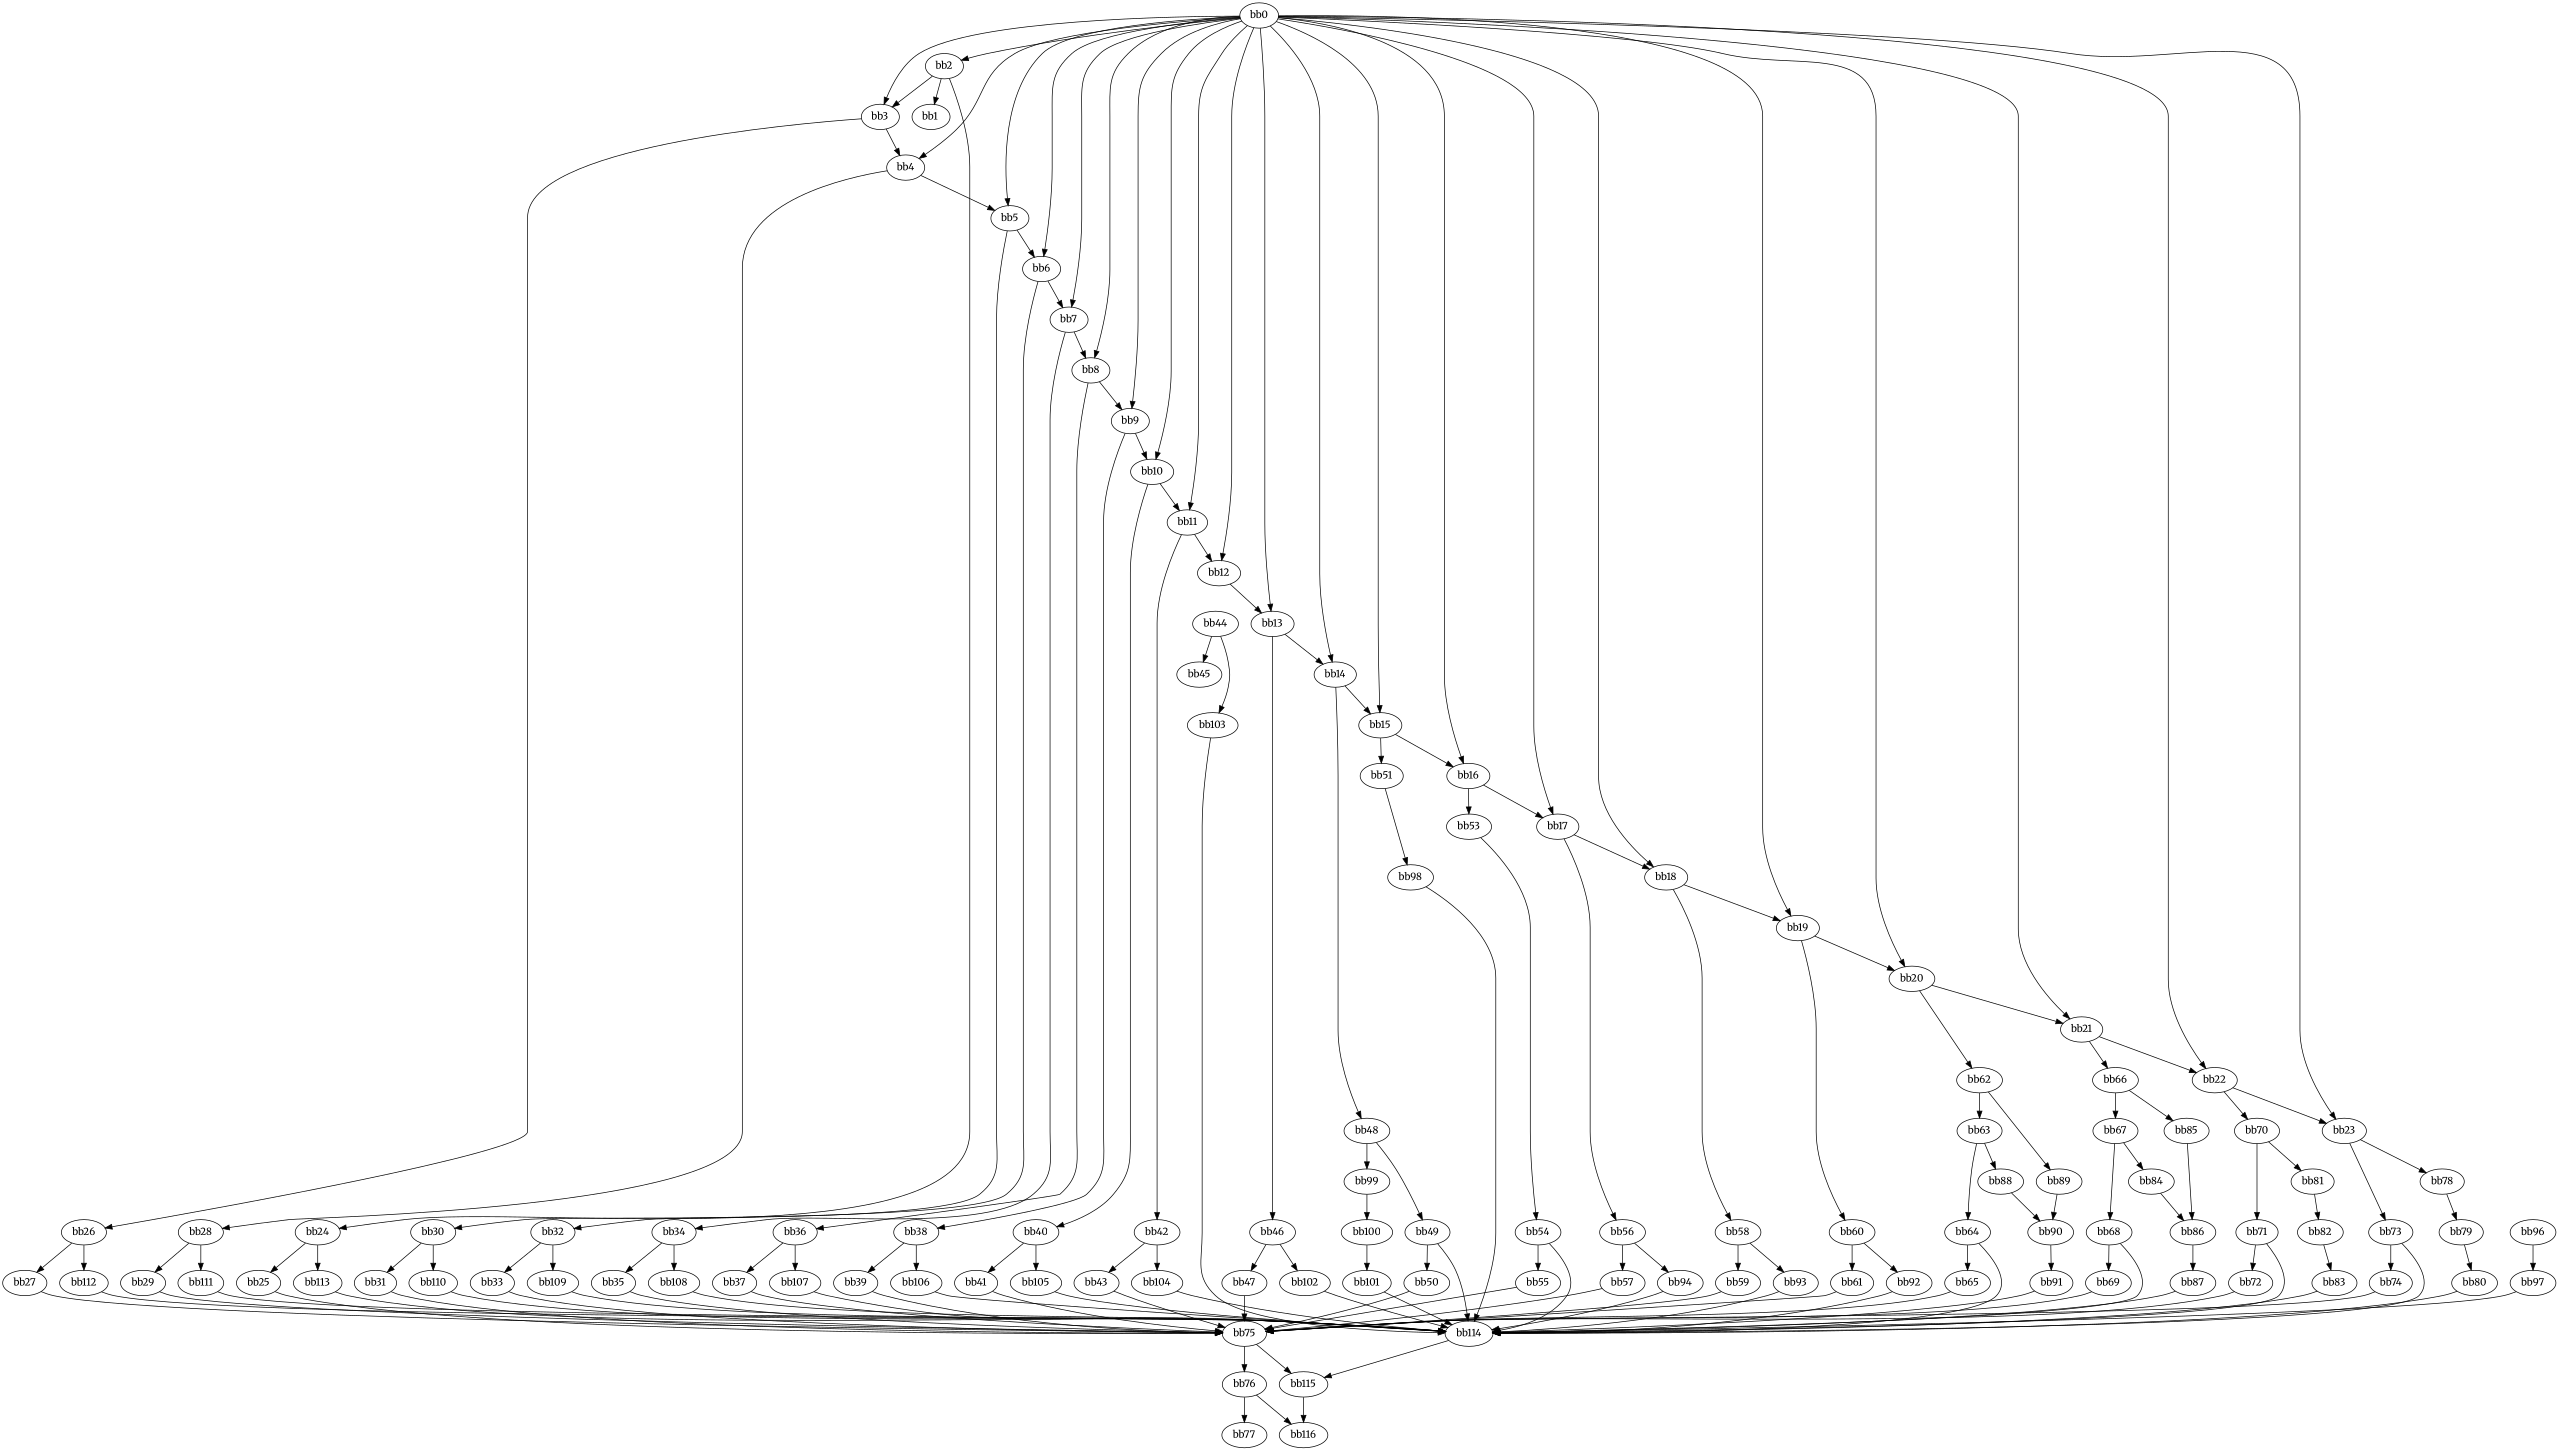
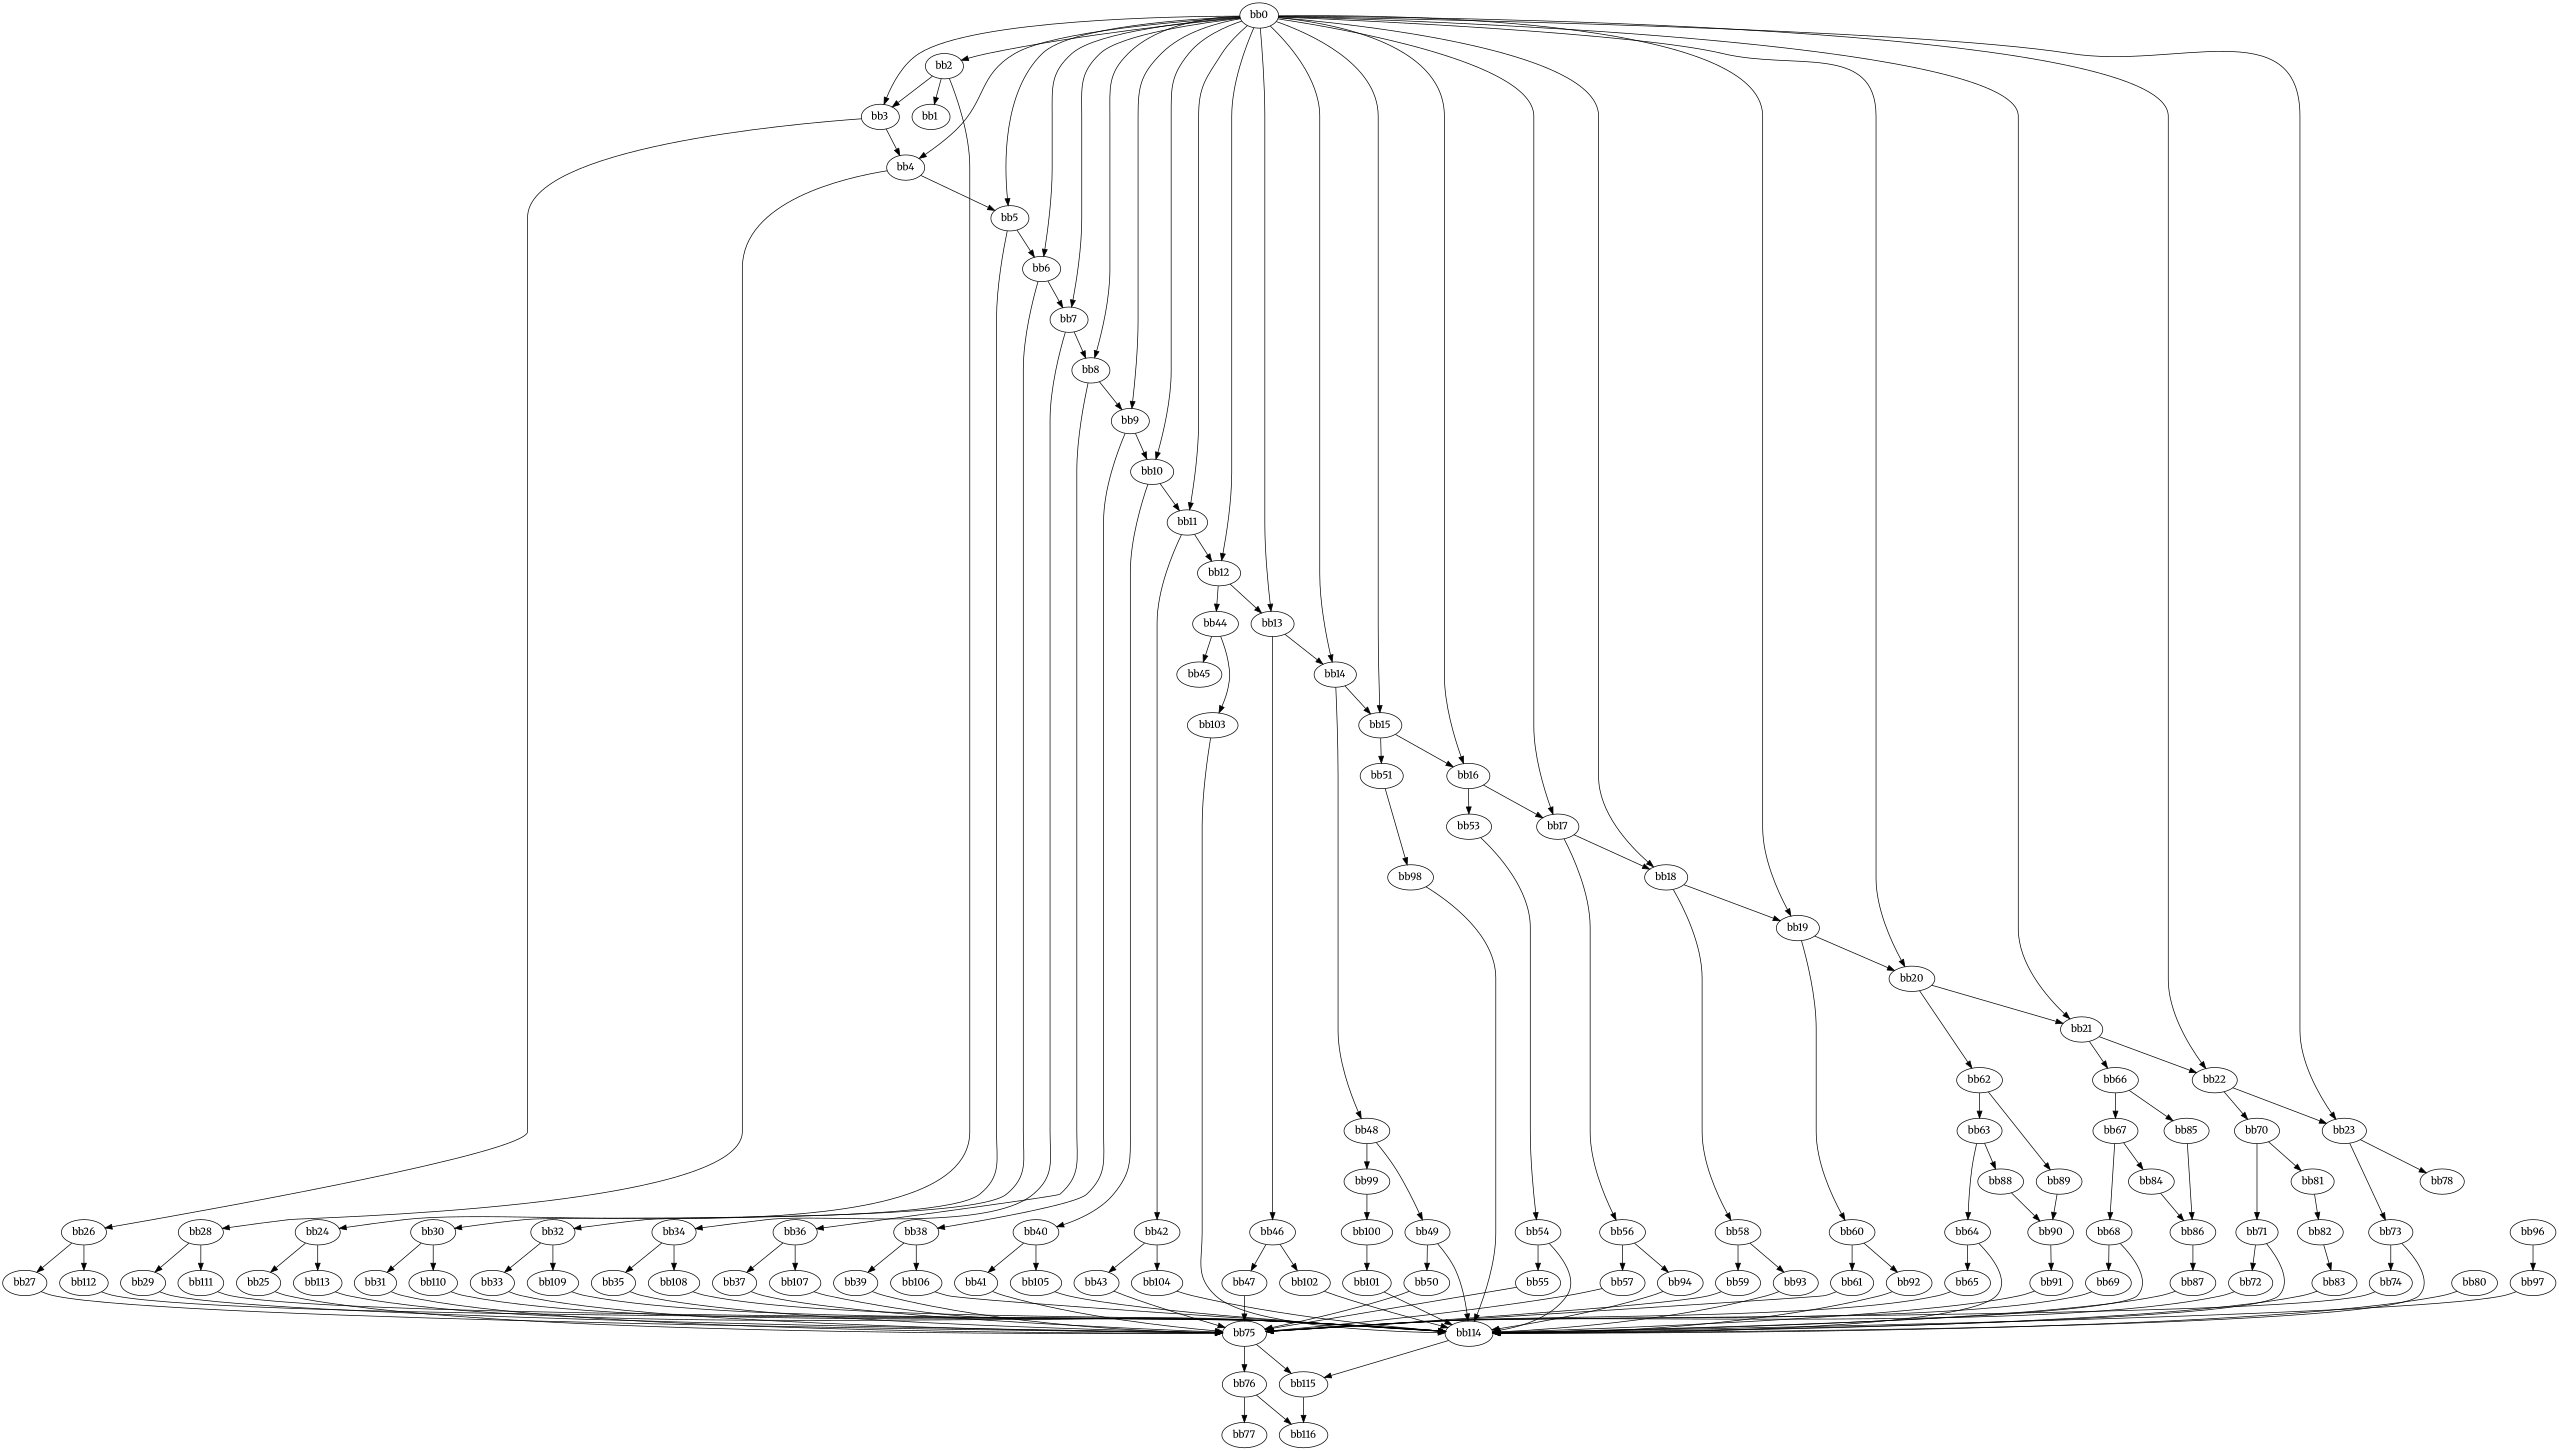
edge "bb12" -> "bb44": added
node "bb79": removed
